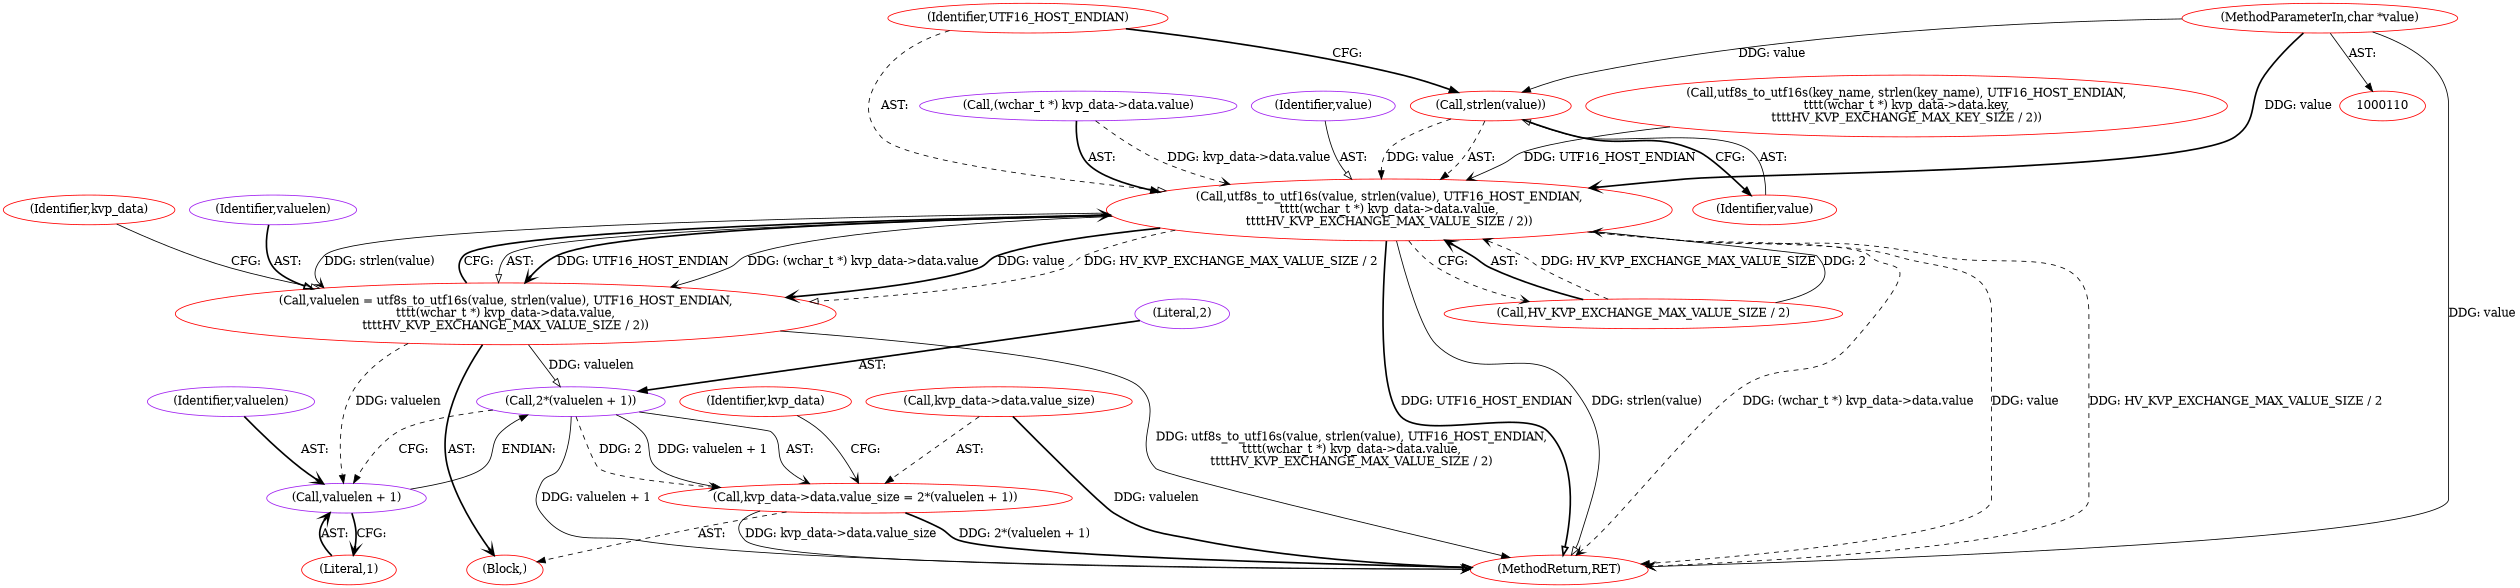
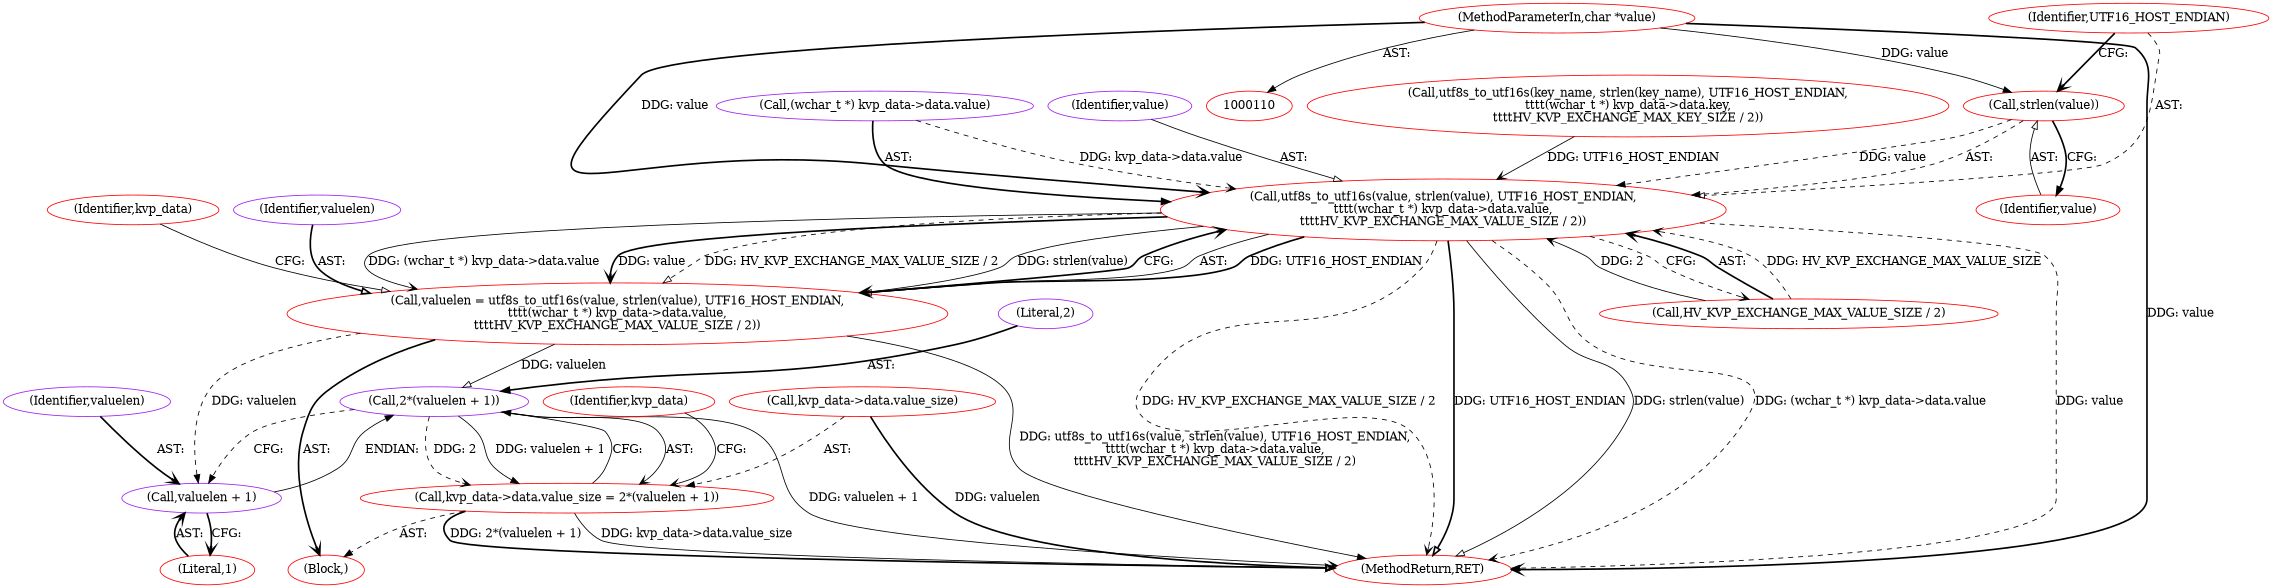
edge "(Identifier,UTF16_HOST_ENDIAN)" -> "(Call,strlen(value))": arrowhead normal -> vee
edge "(Call,kvp_data->data.value_size = 2*(valuelen + 1))" -> "(Call,2*(valuelen + 1))": added, label "CFG:"
edge "(MethodParameterIn,char *value)" -> "(MethodReturn,RET)": style solid -> bold
